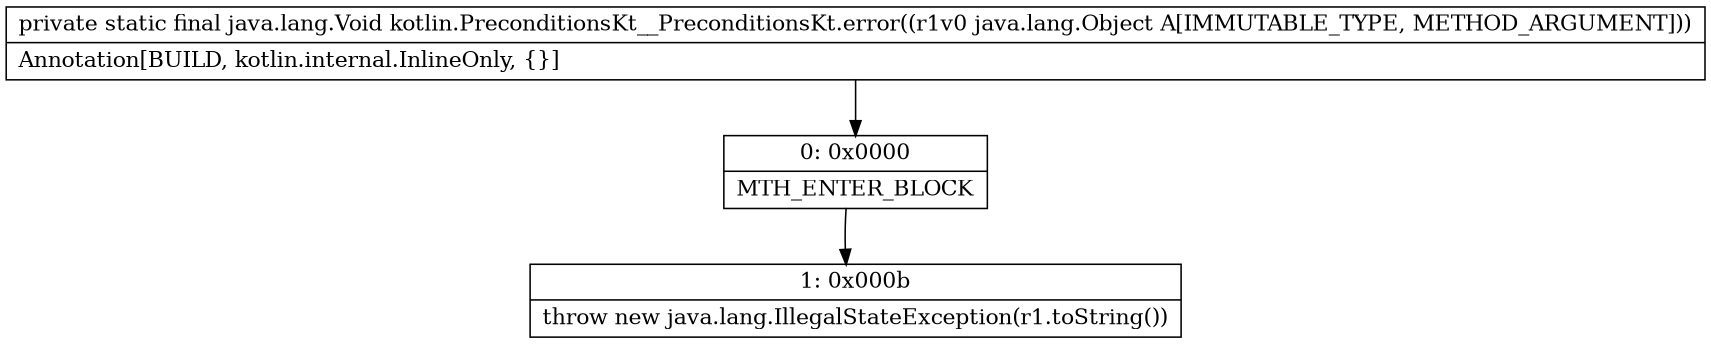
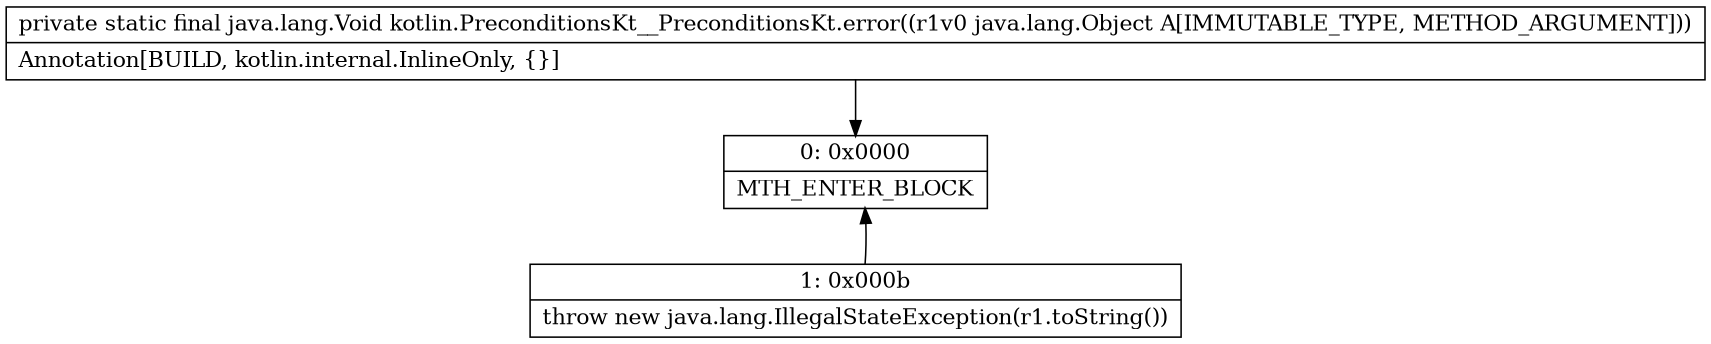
edge "0: 0x0000" -> "1: 0x000b": reversed
